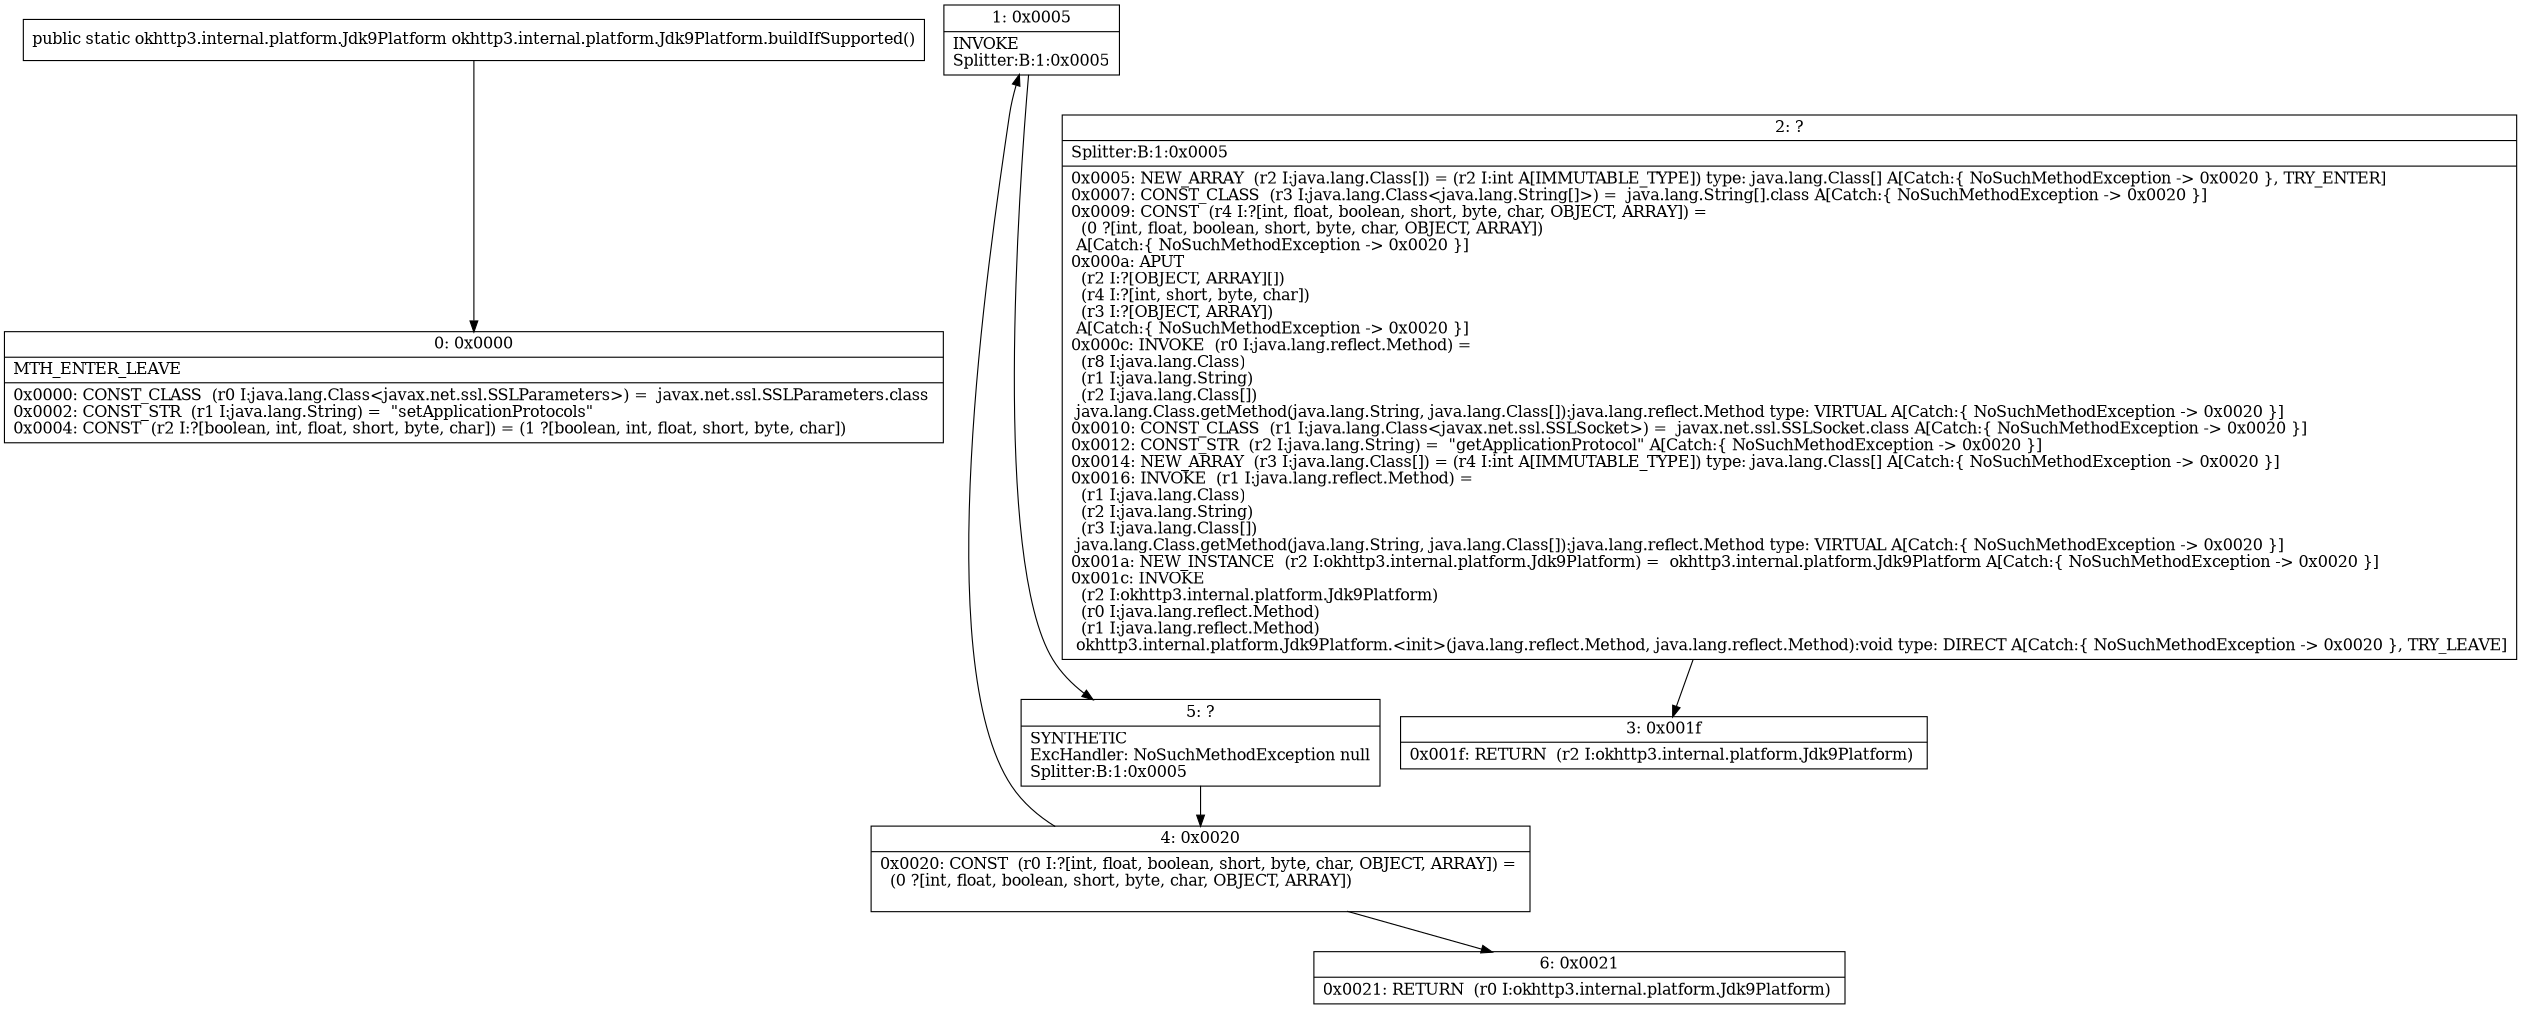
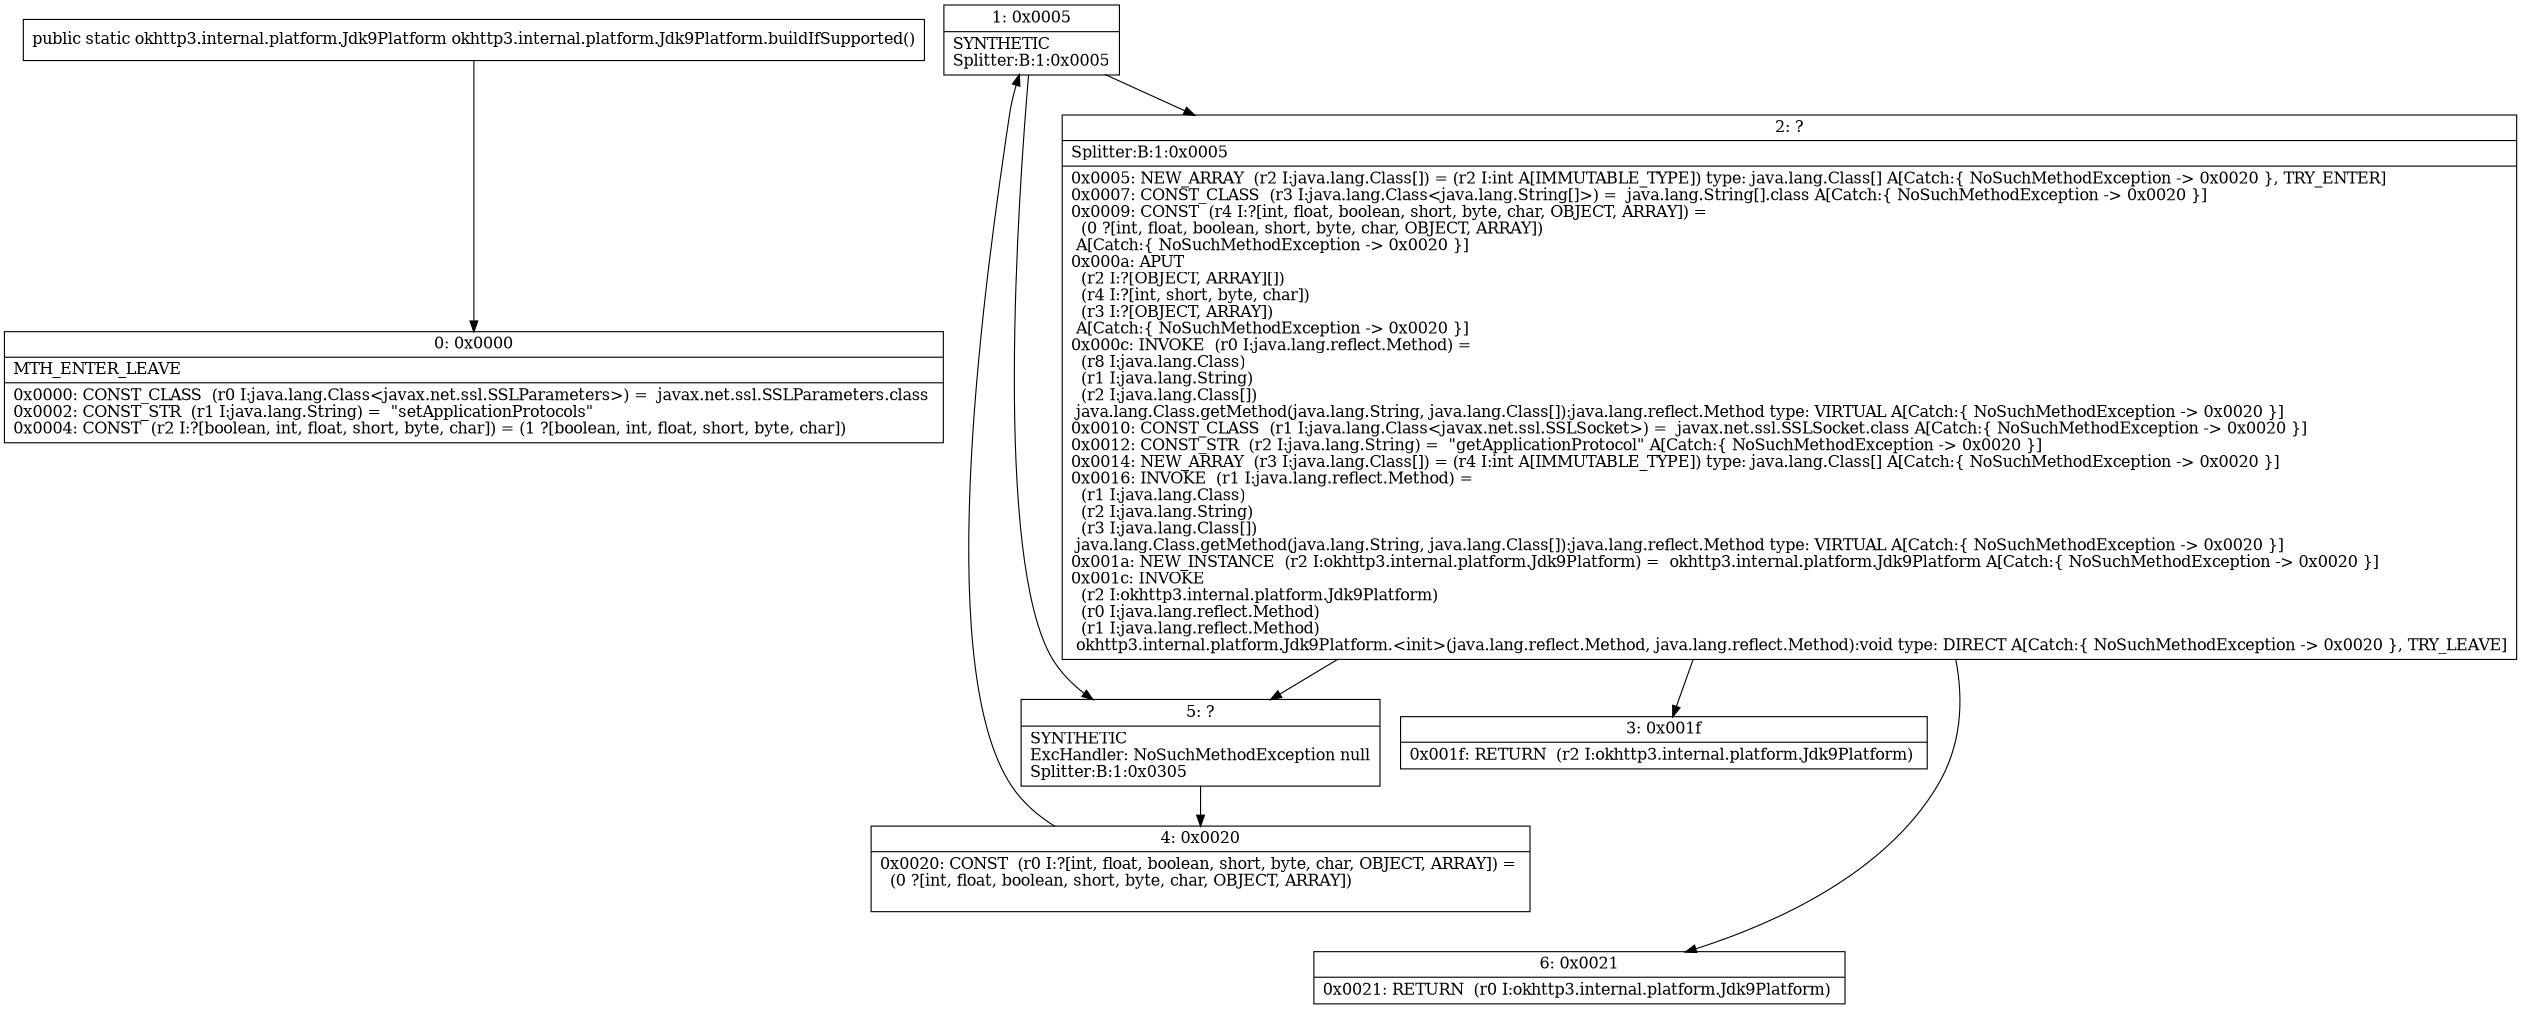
node "1: 0x0005": text "INVOKE" -> "SYNTHETIC"
edge "1: 0x0005" -> "2: ?": added
edge "2: ?" -> "5: ?": added
node "5: ?": text "Splitter:B:1:0x0005" -> "Splitter:B:1:0x0305"
edge "4: 0x0020" -> "6: 0x0021": now "2: ?" -> "6: 0x0021"
